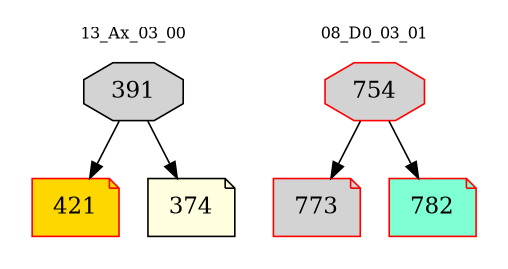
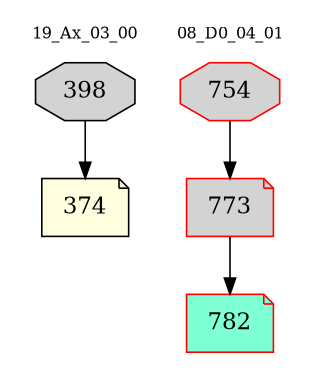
cluster "13_Ax_03_00": label "13_Ax_03_00" -> "19_Ax_03_00"
cluster "08_D0_03_01": label "08_D0_03_01" -> "08_D0_04_01"
node "391": label "391" -> "398"
edge "754" -> "782": now "773" -> "782"
node "421": removed
